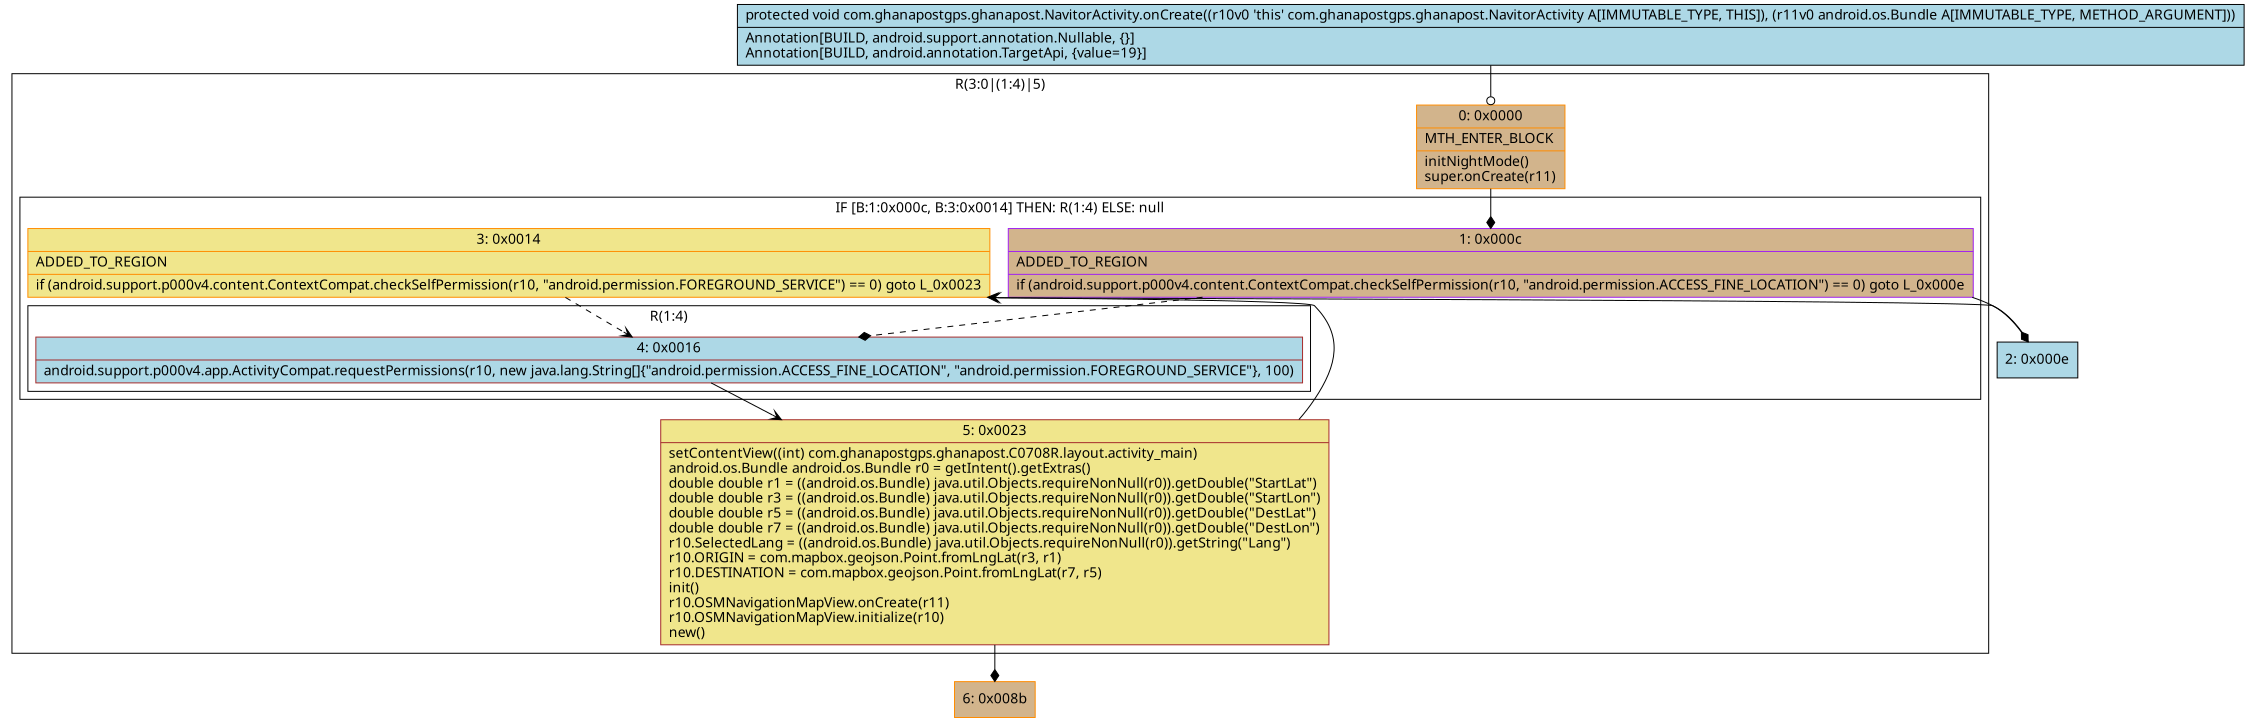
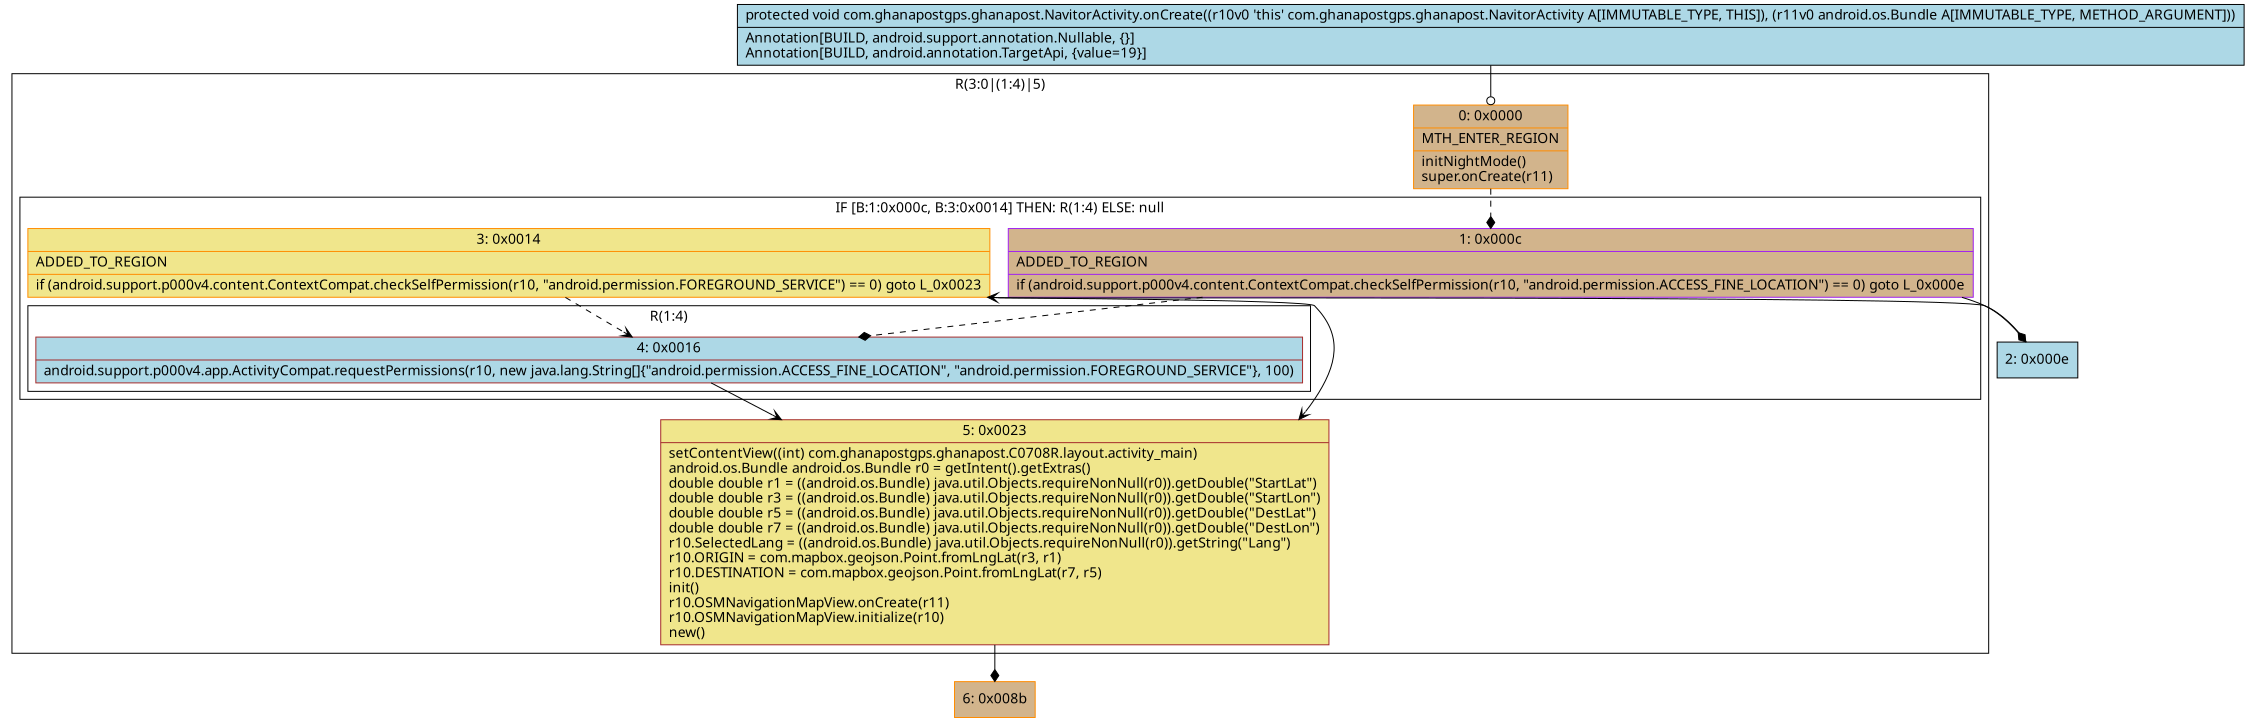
node "0: 0x0000": text "MTH_ENTER_BLOCK" -> "MTH_ENTER_REGION"
edge "0: 0x0000" -> "1: 0x000c": style solid -> dashed
edge "5: 0x0023" -> "3: 0x0014": reversed
